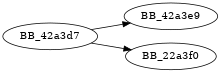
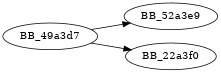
node "BB_42a3e9": label "BB_42a3e9" -> "BB_52a3e9"
node "BB_42a3d7": label "BB_42a3d7" -> "BB_49a3d7"
